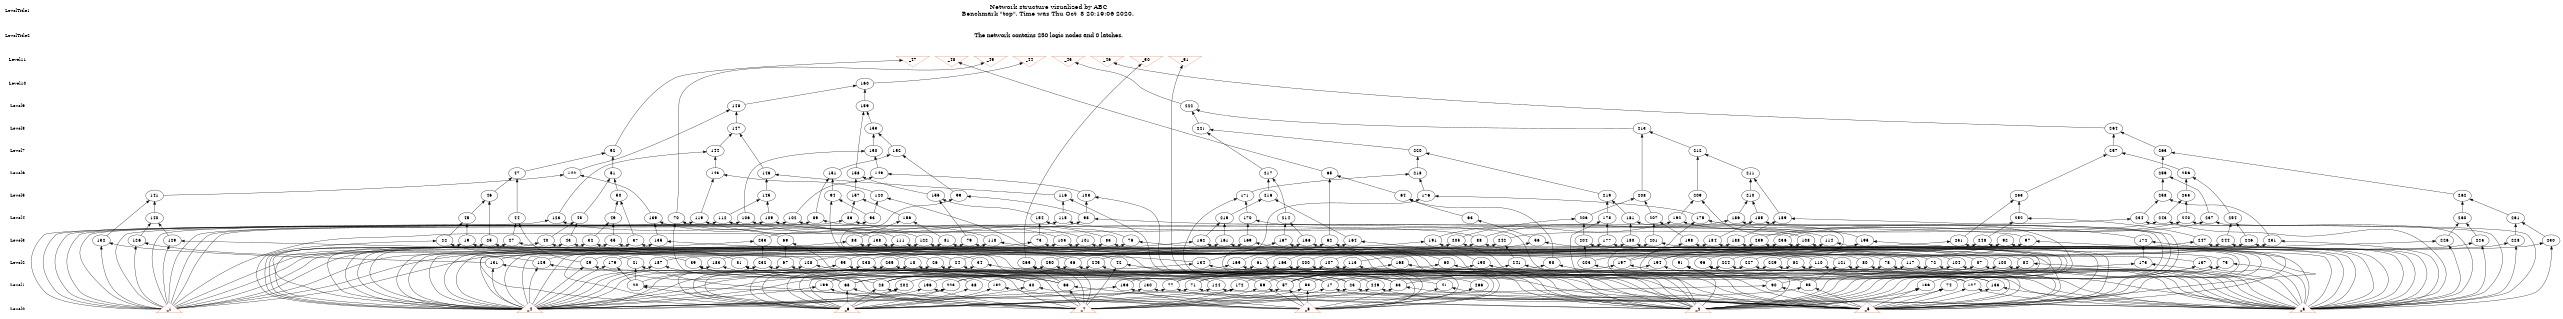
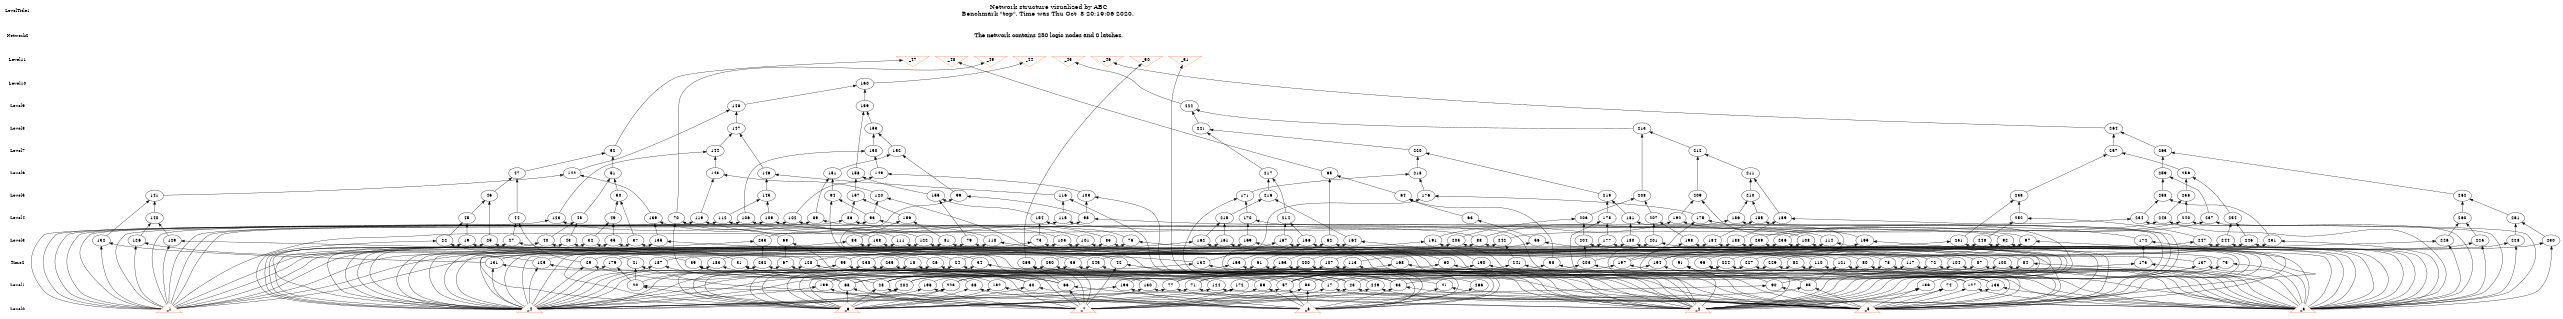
node "LevelTitle2": label "LevelTitle2" -> "Network2"
edge "92" -> "93": added
node "Level2": label "Level2" -> "Time2"
edge "202" -> "203": added
edge "_8" -> "38": added
